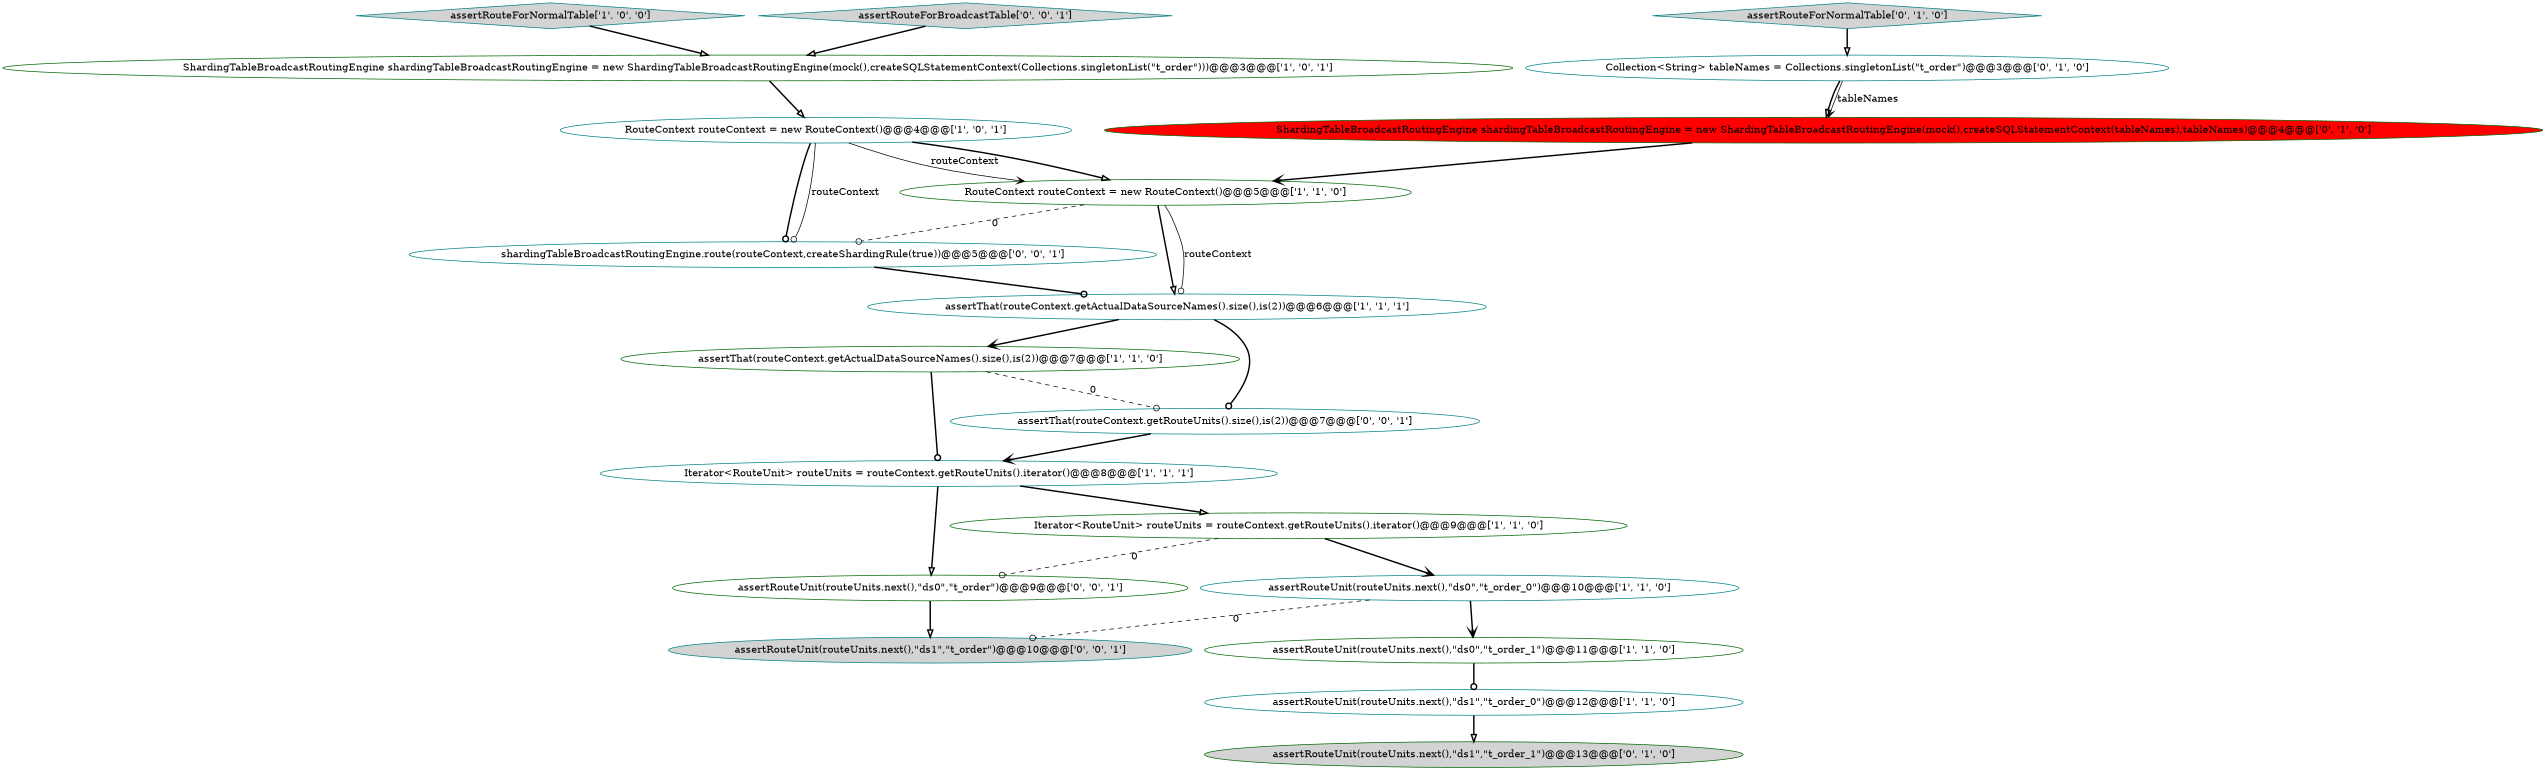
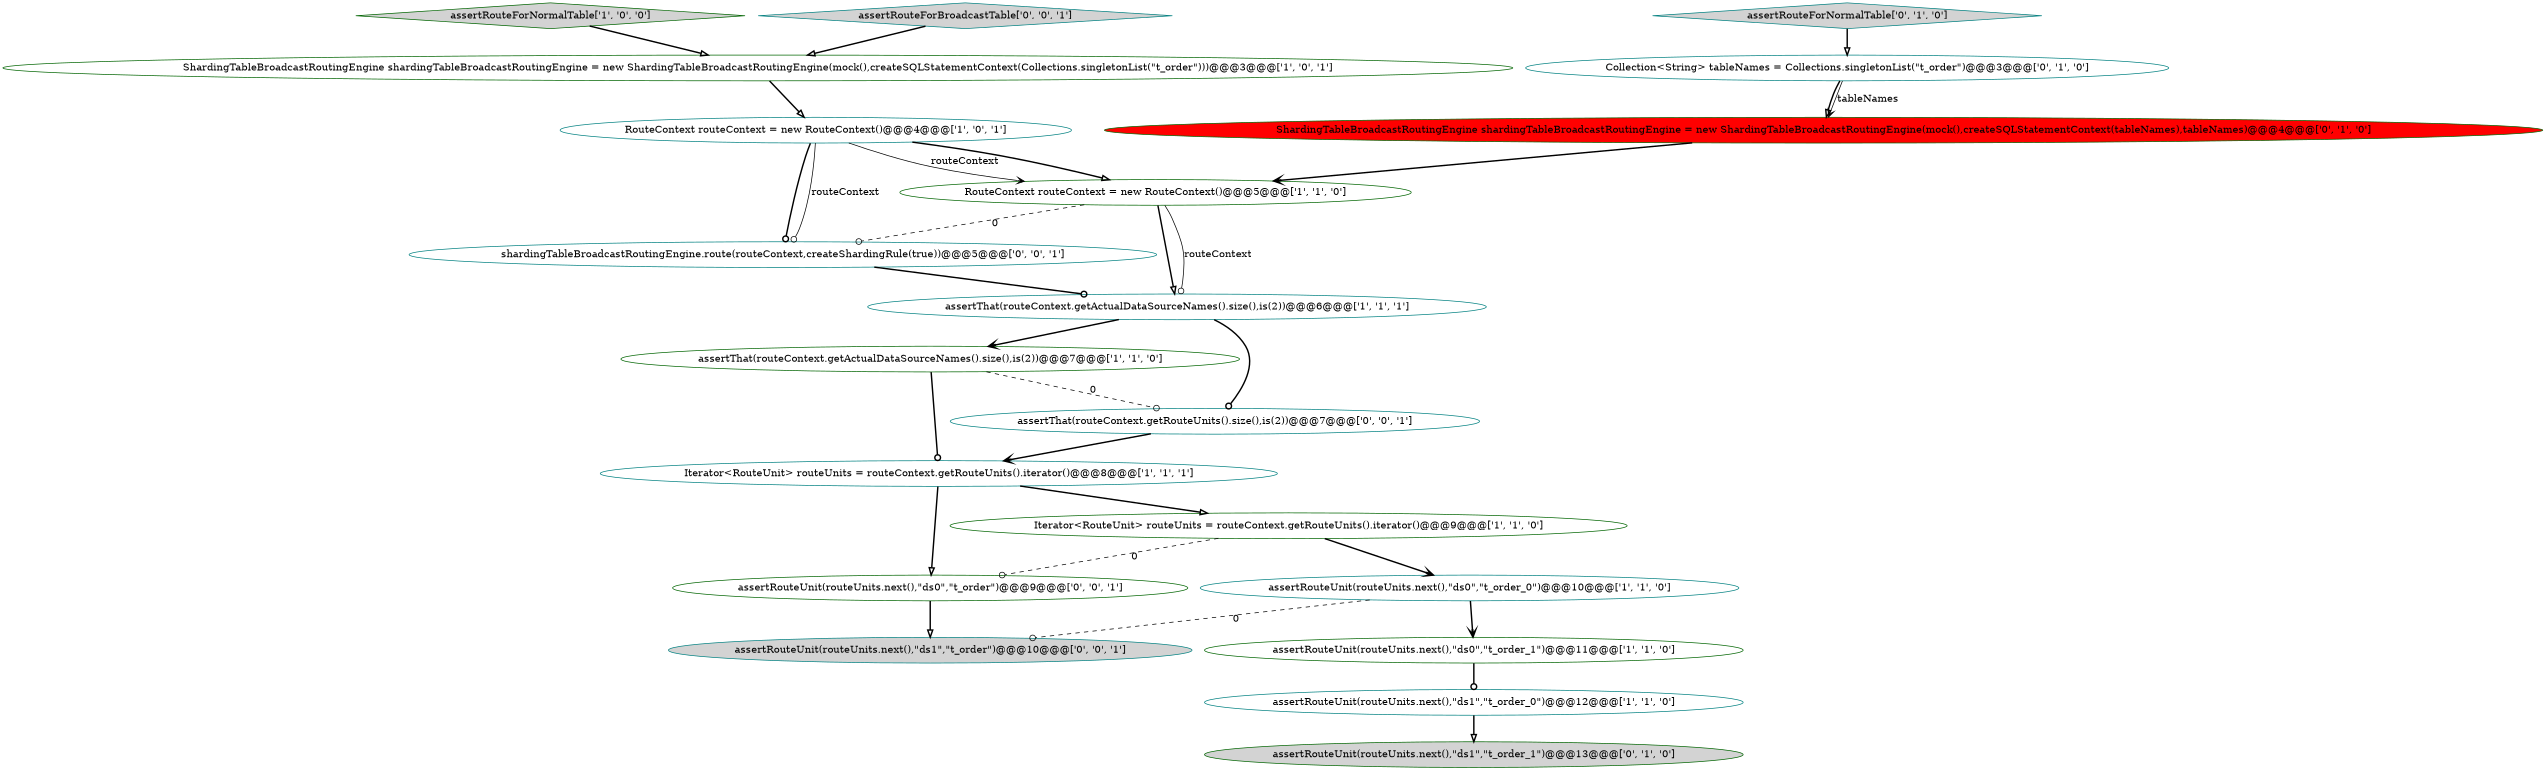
node "assertRouteForNormalTable['1', '0', '0']": color teal -> darkgreen
